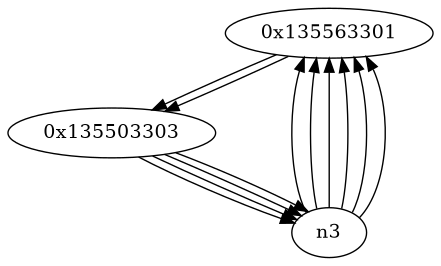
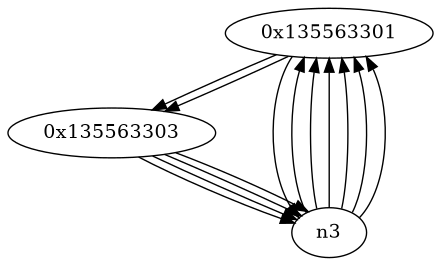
edge "0x135563301" -> "n3": added
node "0x135503303": label "0x135503303" -> "0x135563303"
